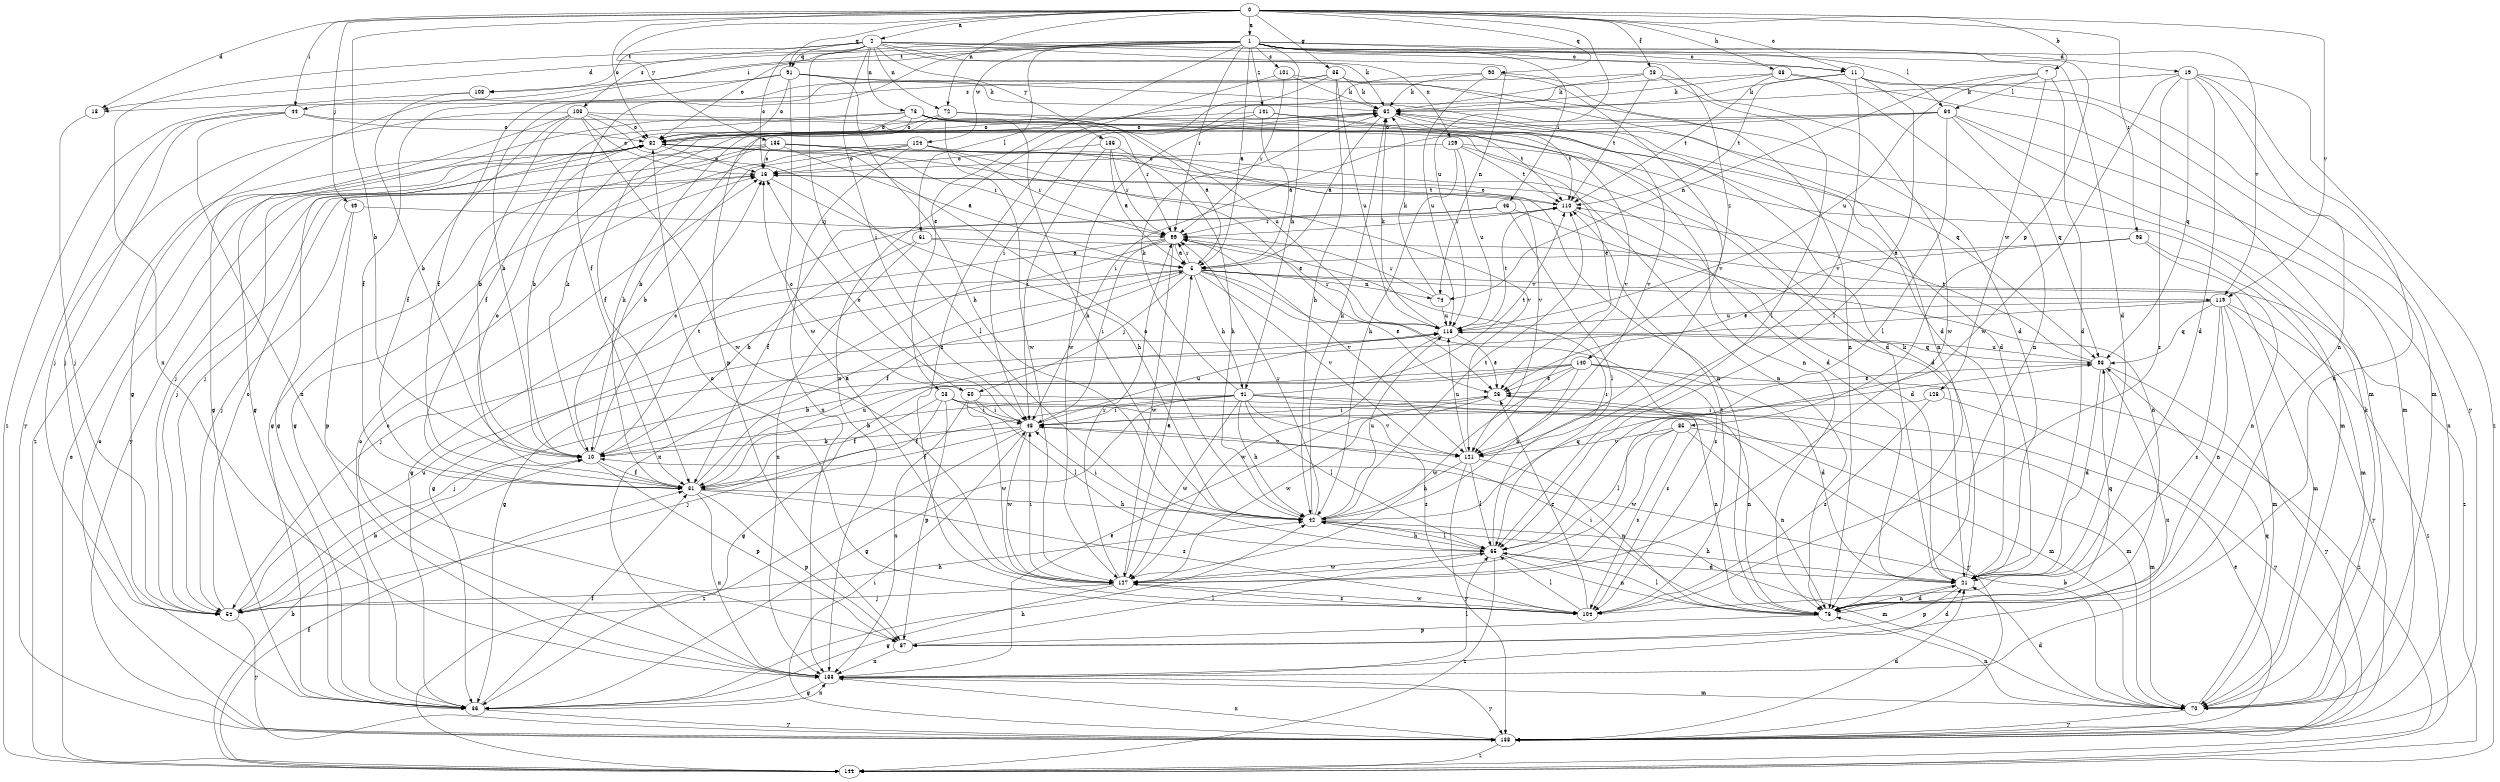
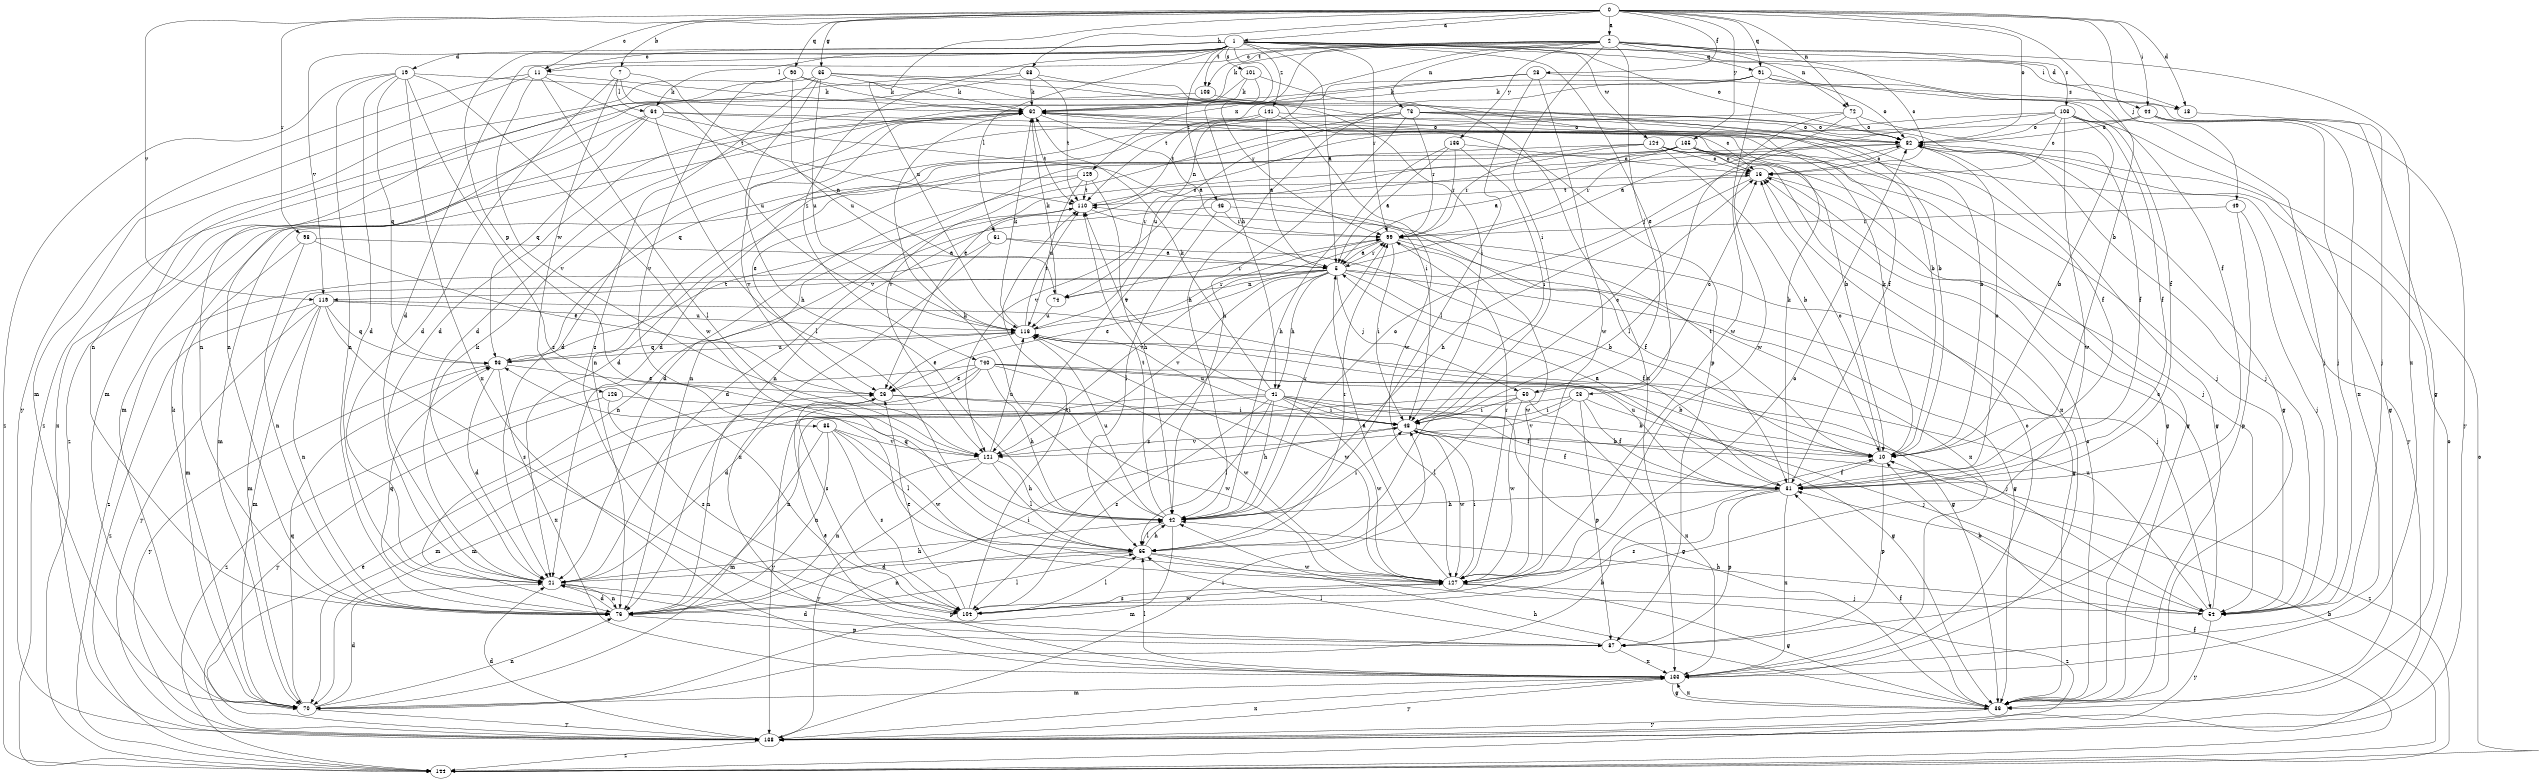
edge "129" -> "16": now "62" -> "16"
node "140": label "140" -> "740"
